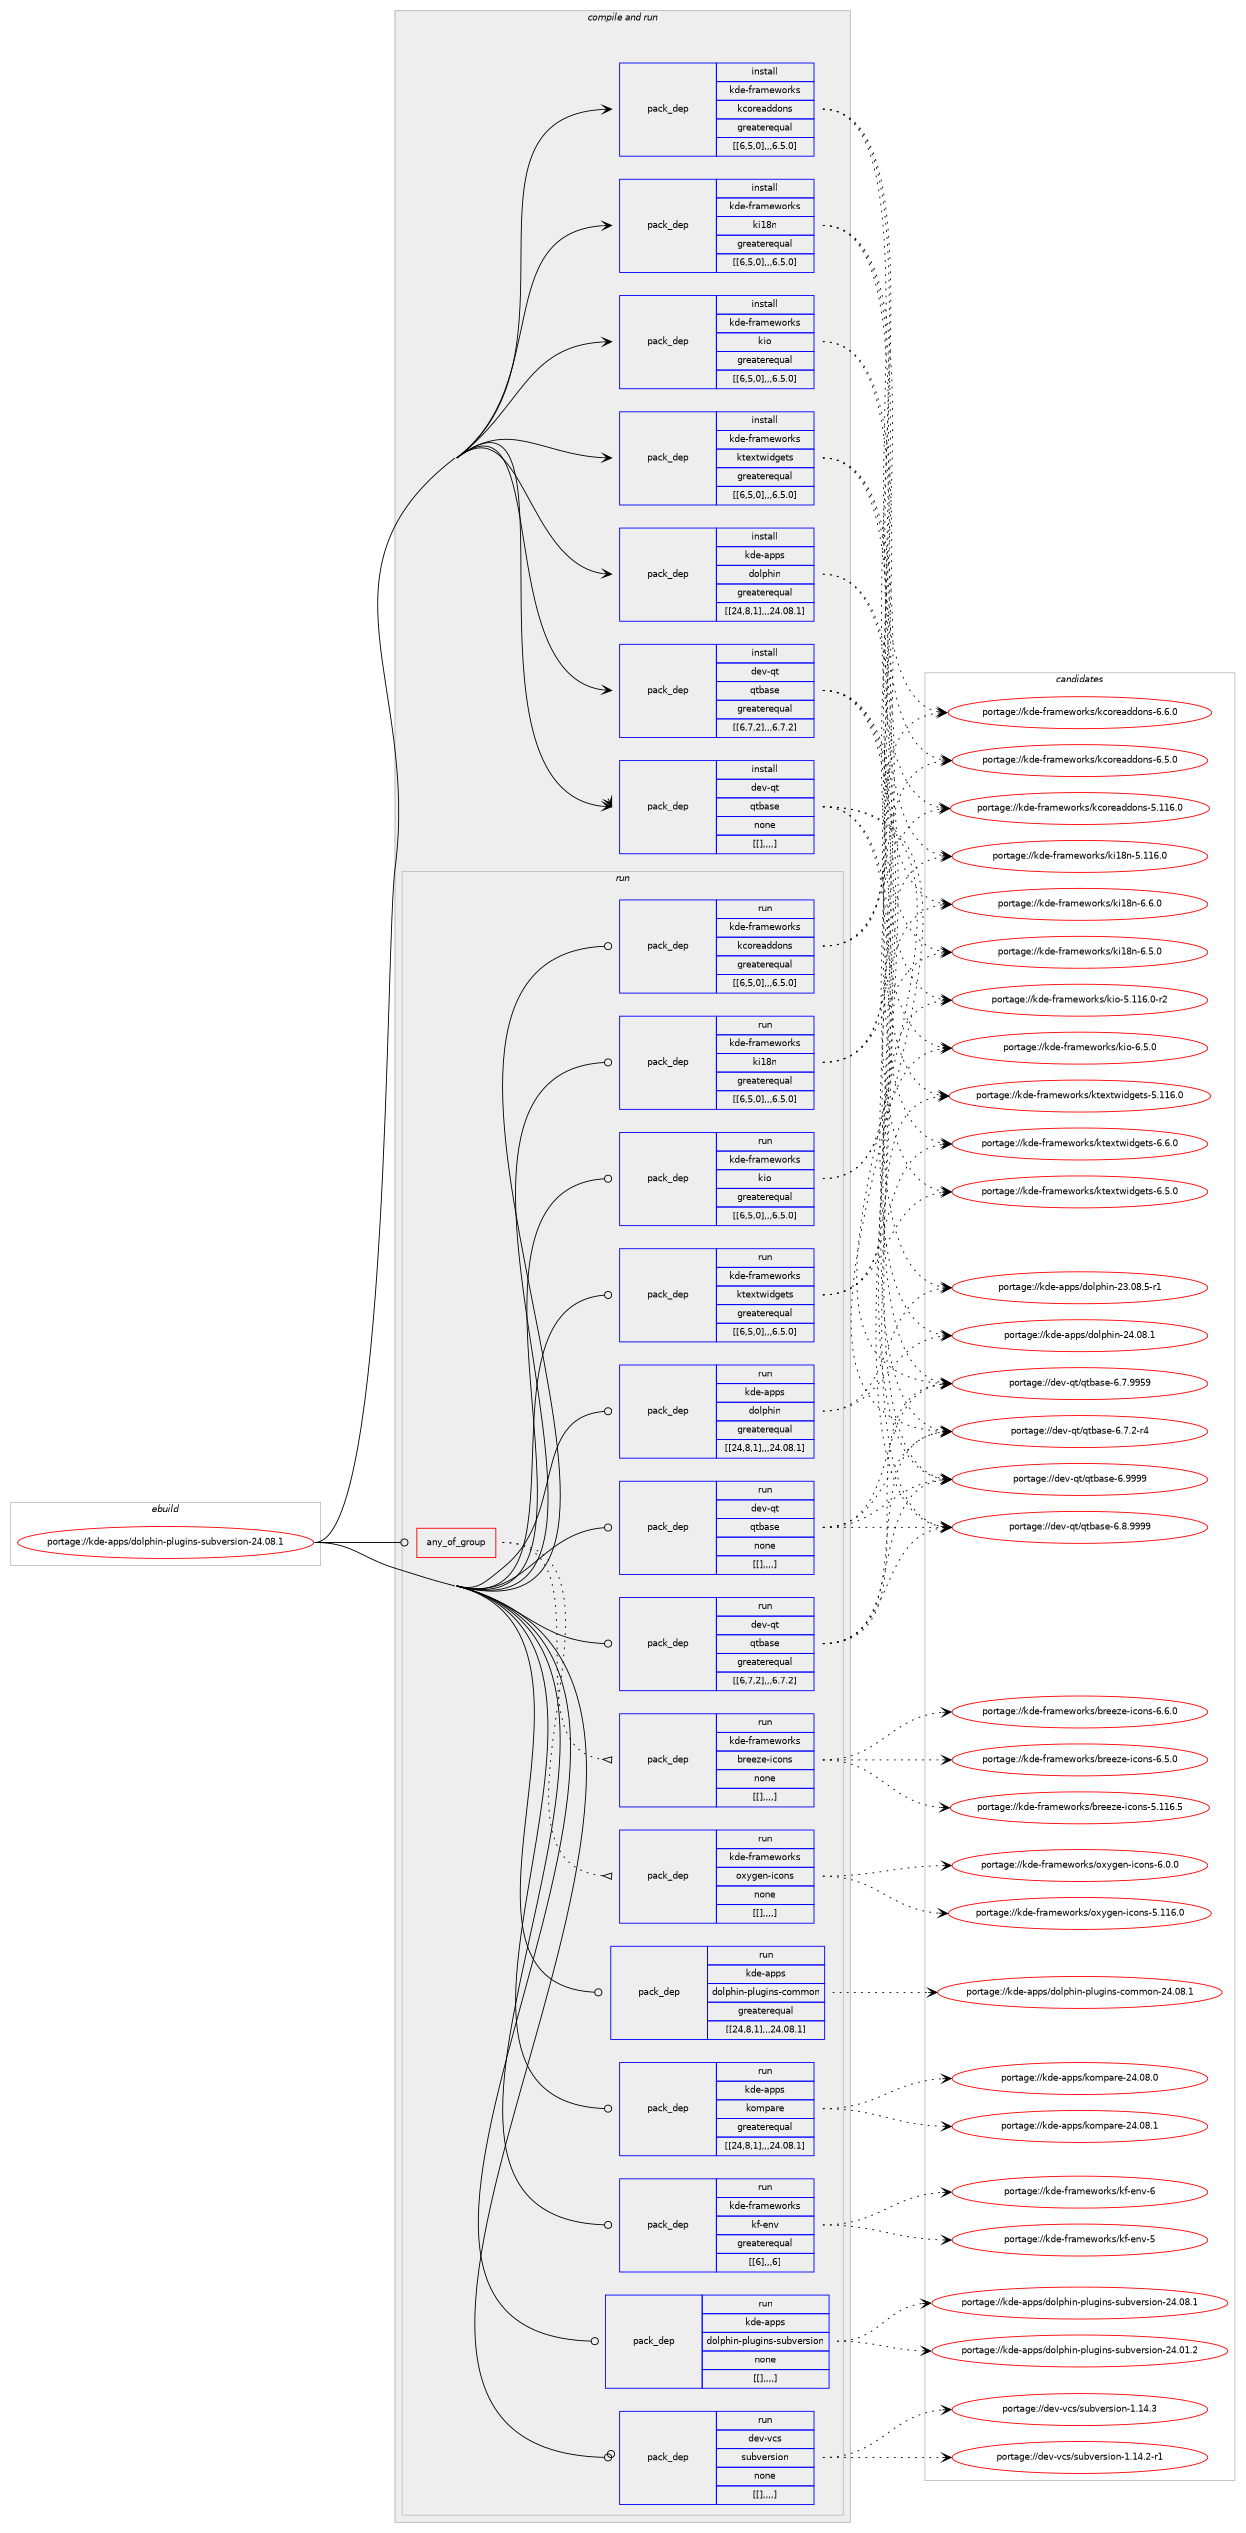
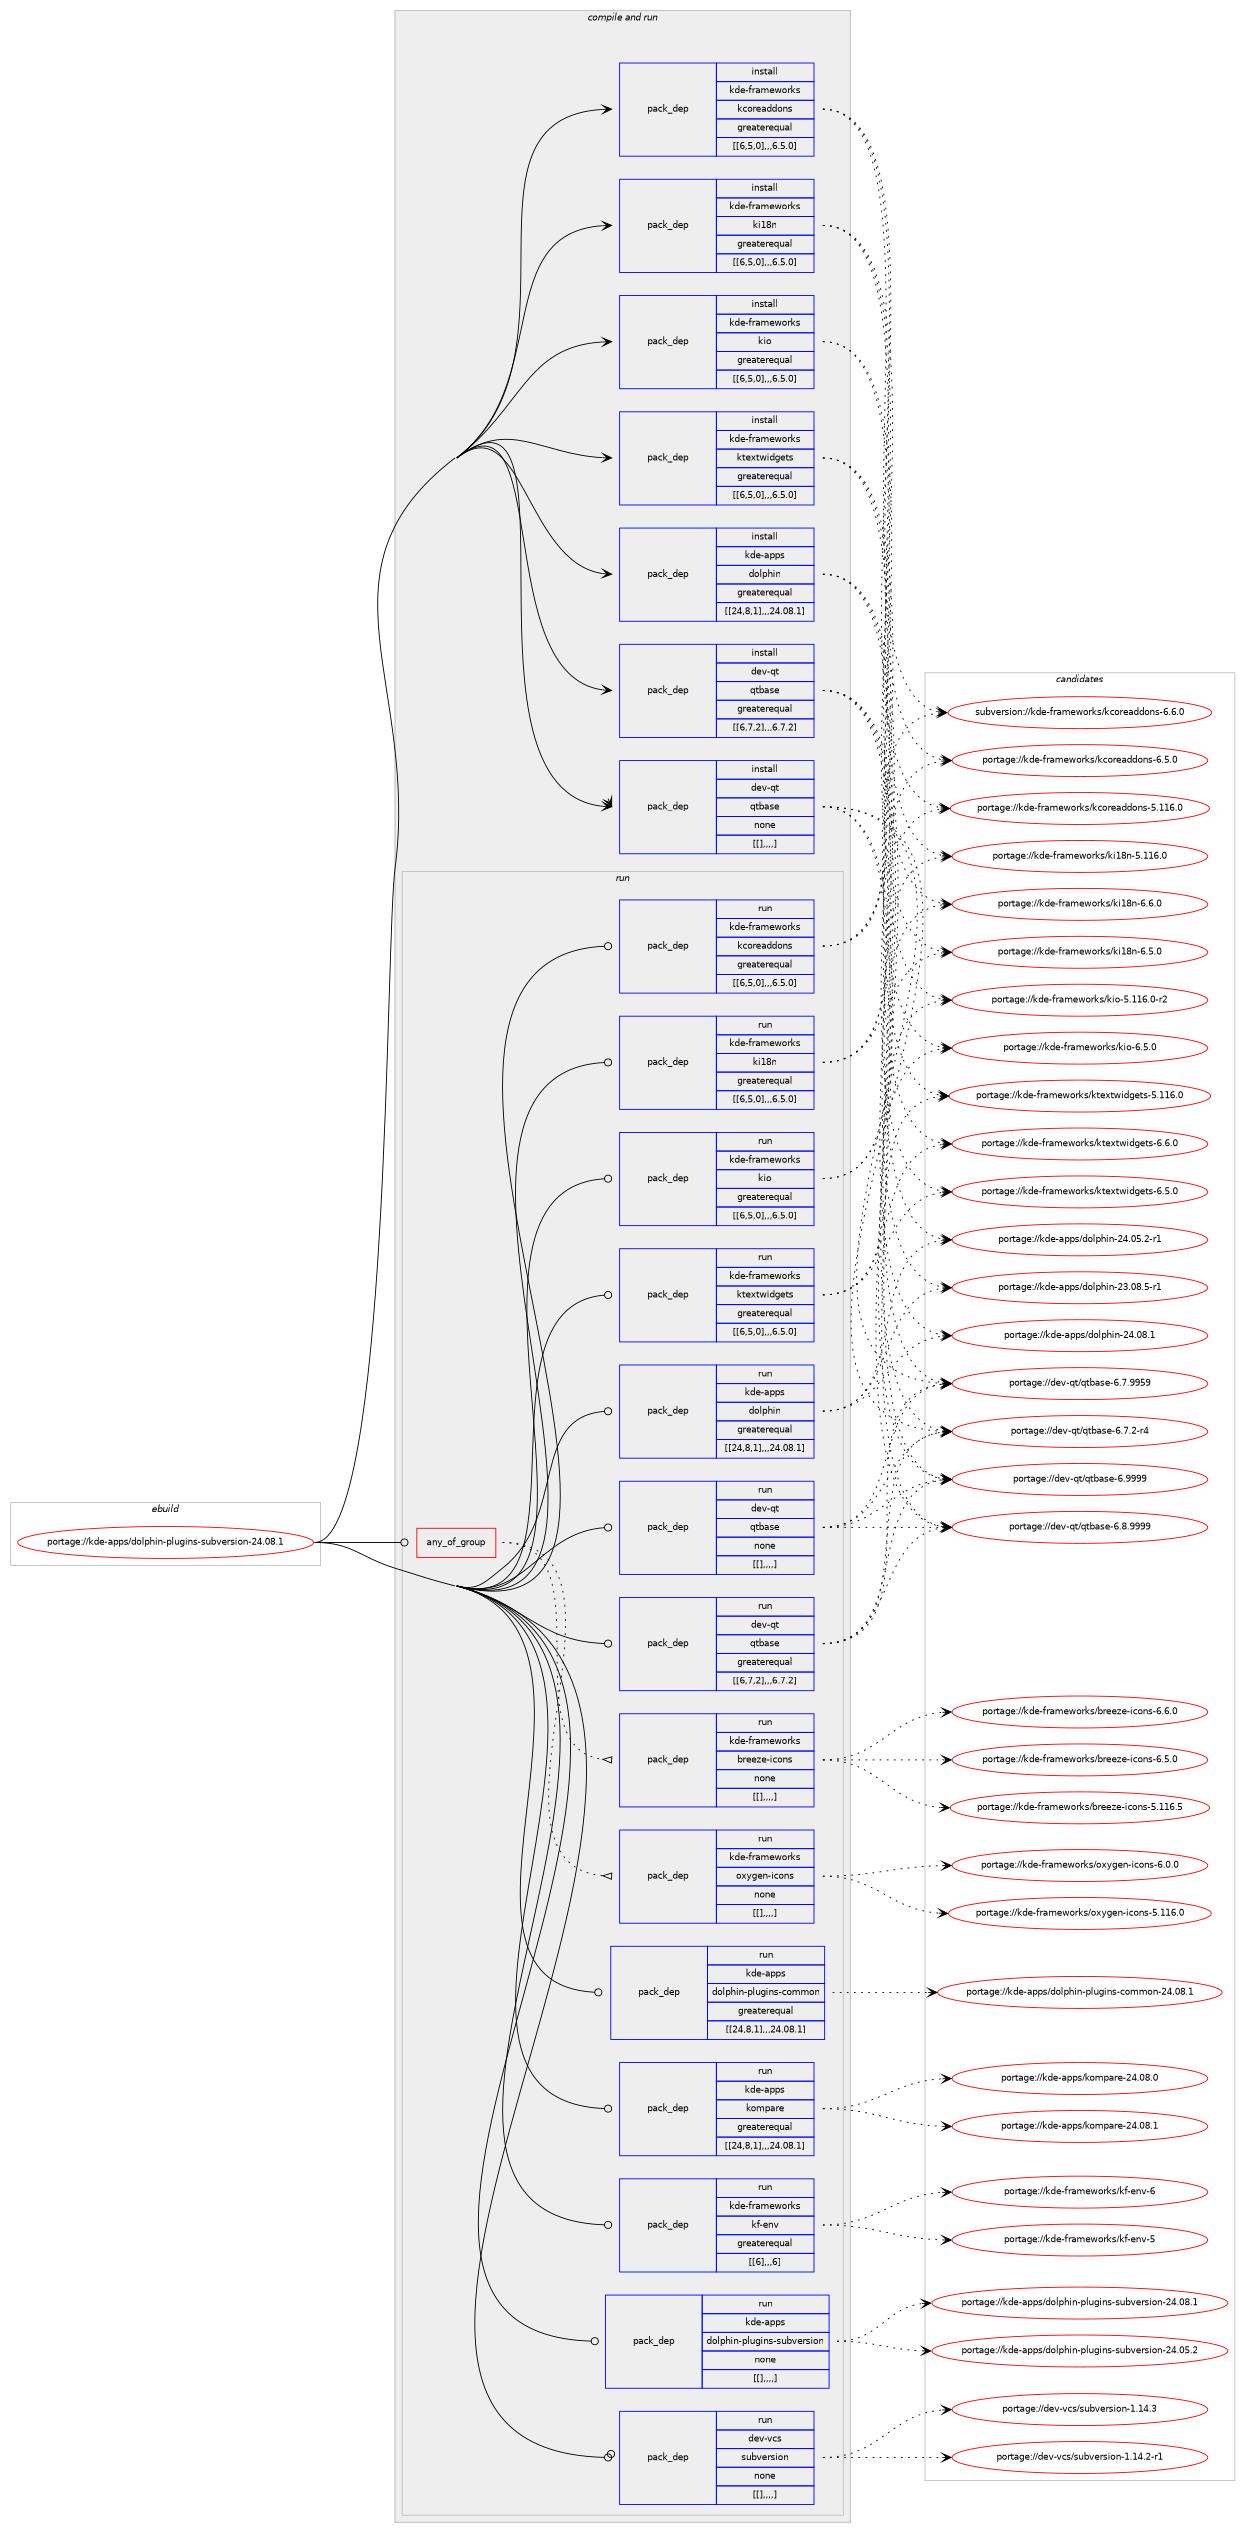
node "portage://kde-frameworks/kcoreaddons-6.6.0": label "portage://kde-frameworks/kcoreaddons-6.6.0" -> "subversion://kde-frameworks/kcoreaddons-6.6.0"
node "portage://kde-apps/dolphin-24.05.2-r1": added
node "portage://kde-apps/dolphin-plugins-subversion-24.01.2": label "portage://kde-apps/dolphin-plugins-subversion-24.01.2" -> "portage://kde-apps/dolphin-plugins-subversion-24.05.2"
